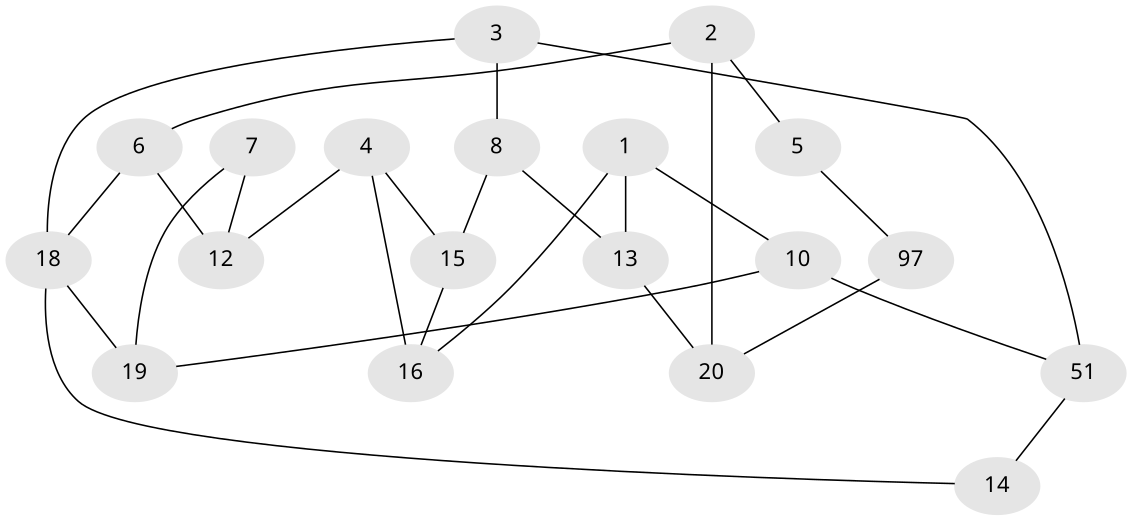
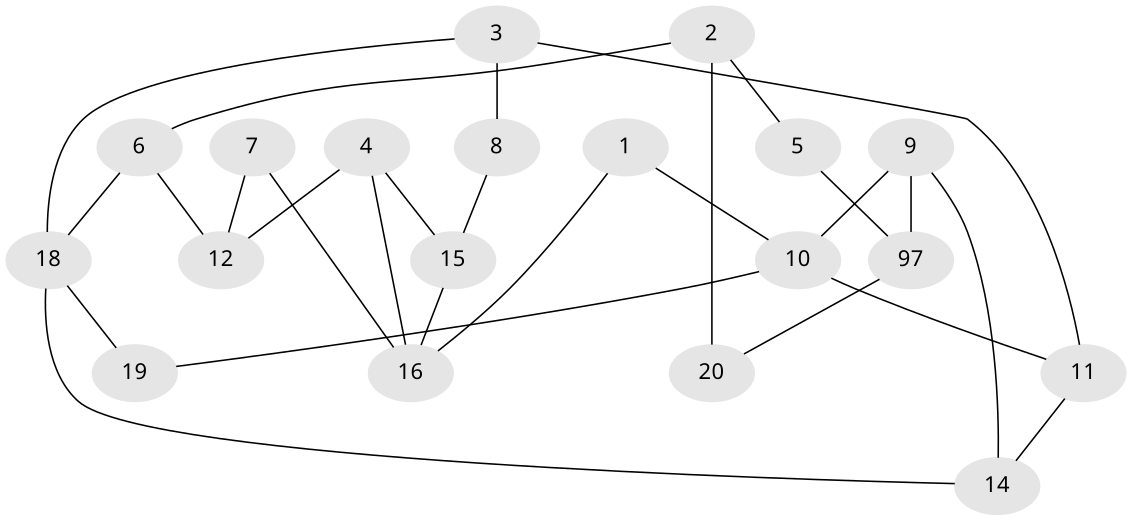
node "9": added
edge "7" -- "19": now "7" -- "16"
node "13": removed
node "51": label "51" -> "11"
